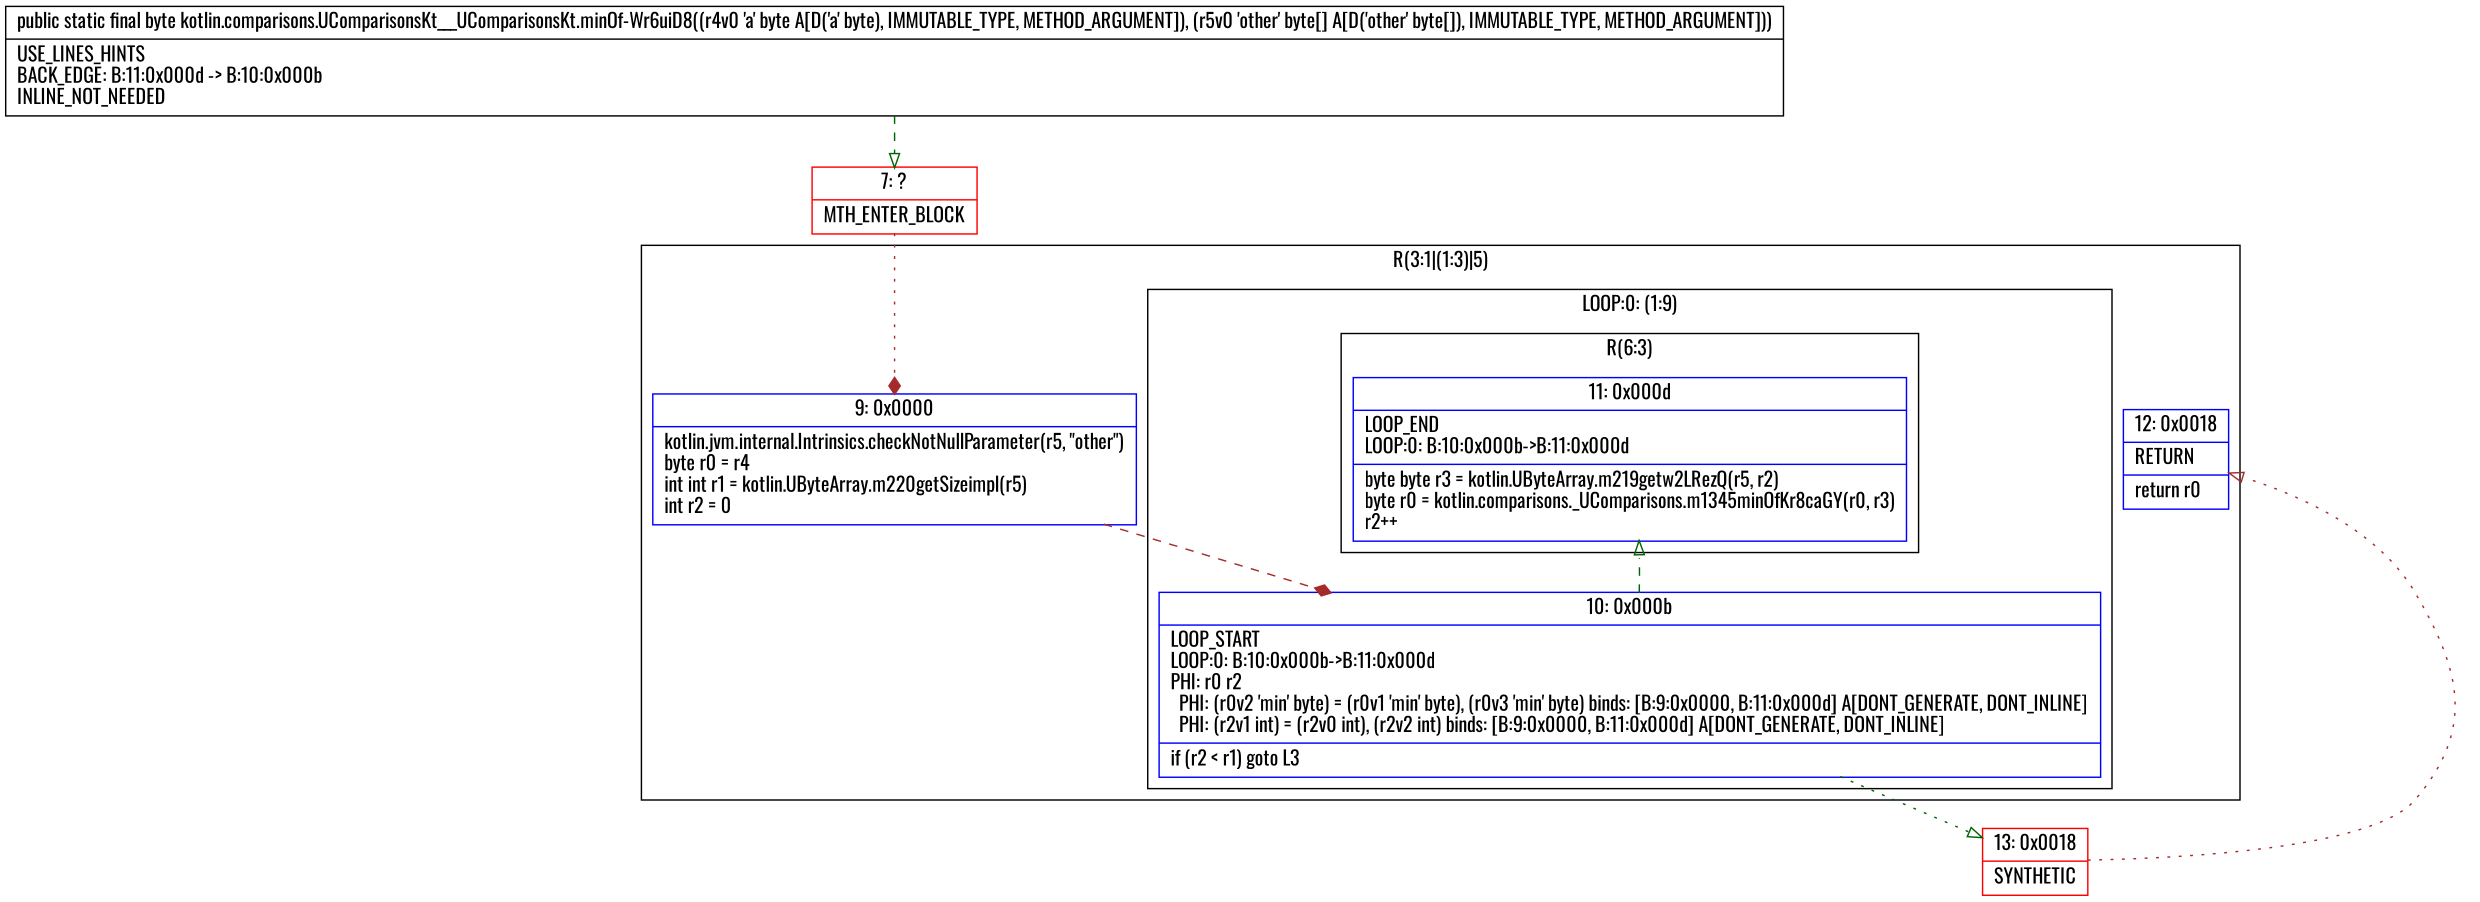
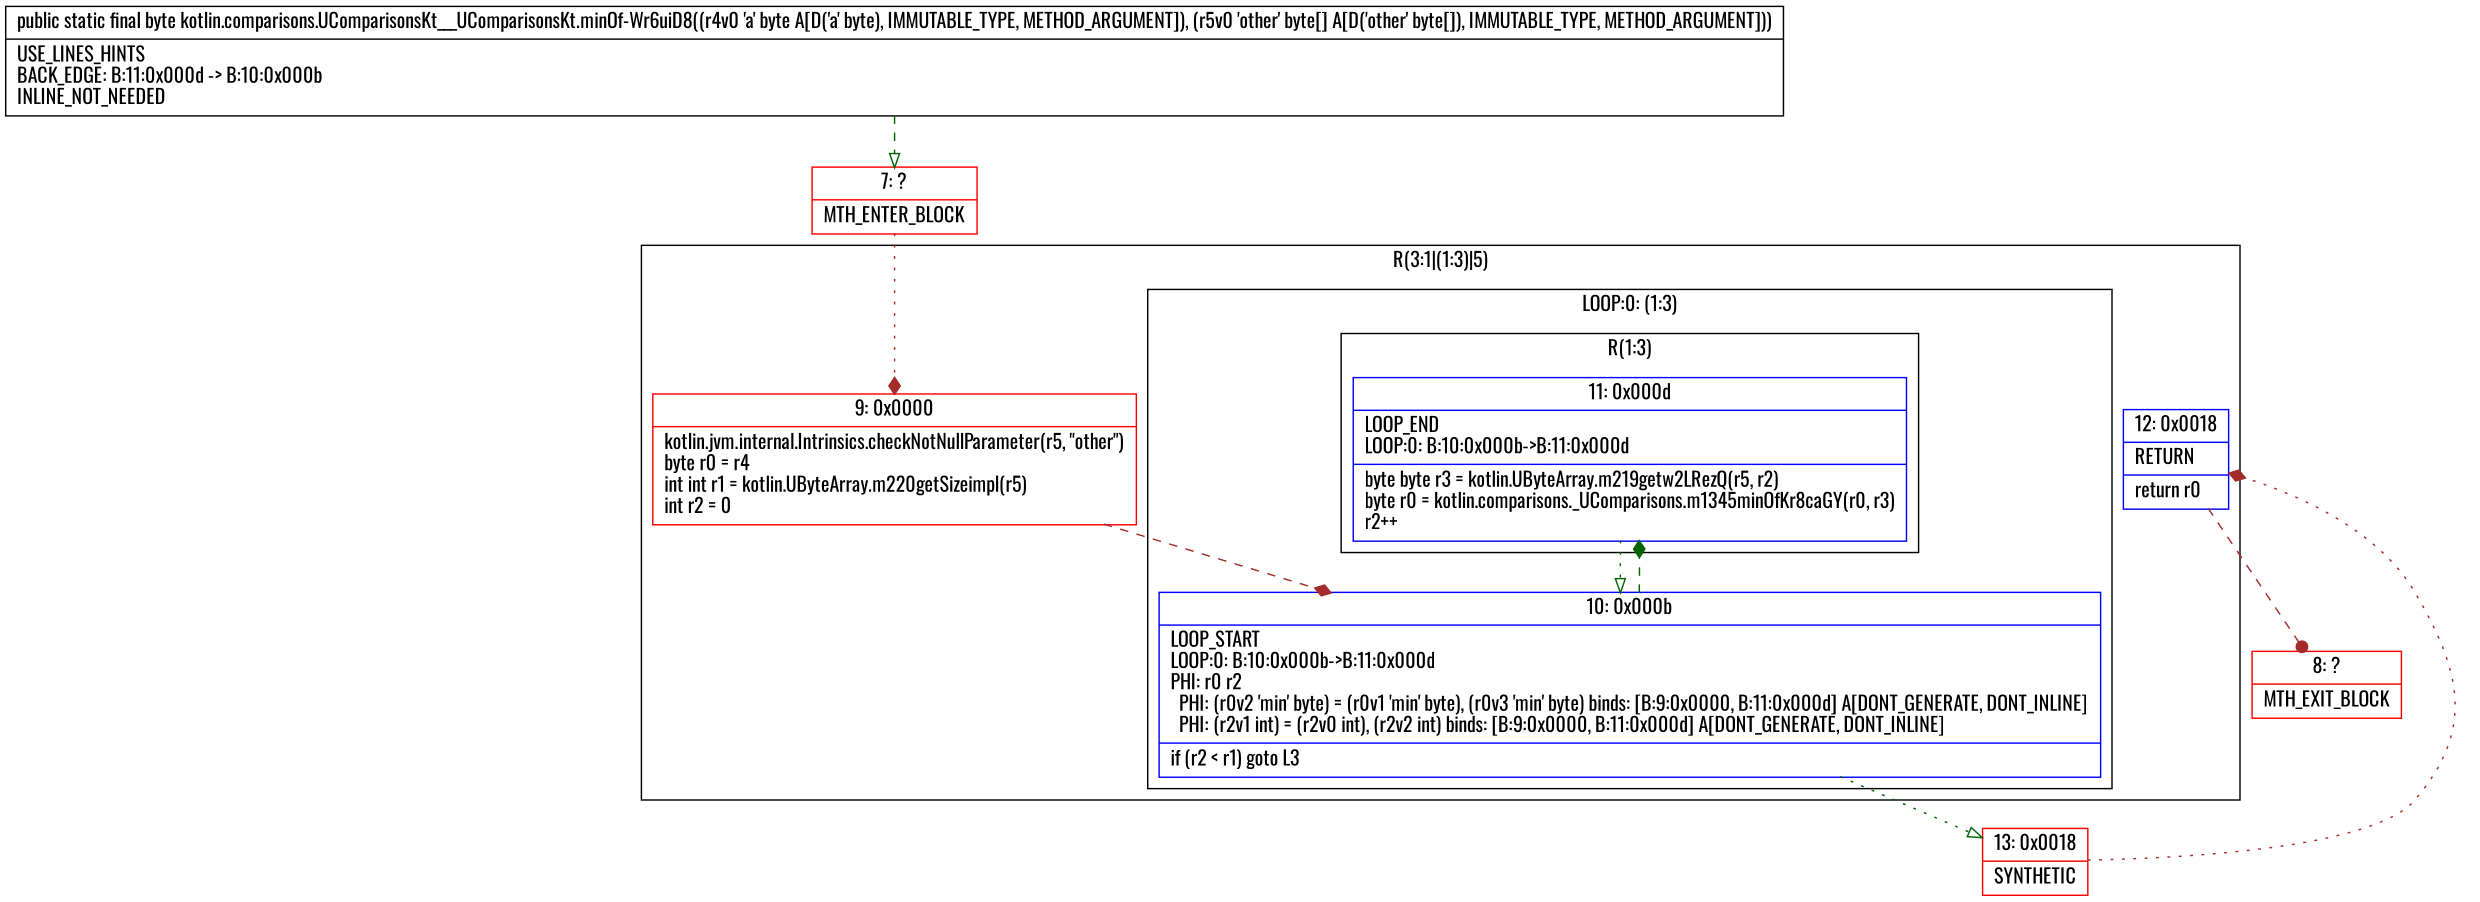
cluster "LOOP:0: (1:9)": label "LOOP:0: (1:9)" -> "LOOP:0: (1:3)"
cluster "R(6:3)": label "R(6:3)" -> "R(1:3)"
node "9: 0x0000": color blue -> red
edge "11: 0x000d" -> "10: 0x000b": added
edge "10: 0x000b" -> "11: 0x000d": arrowhead onormal -> diamond
node "8: ?": added
edge "13: 0x0018" -> "12: 0x0018": arrowhead onormal -> diamond
